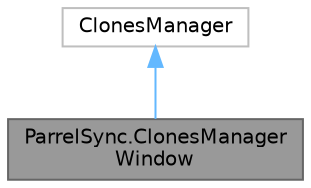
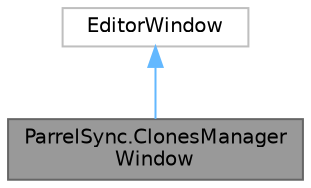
node "ClonesManager": label "ClonesManager" -> "EditorWindow"
